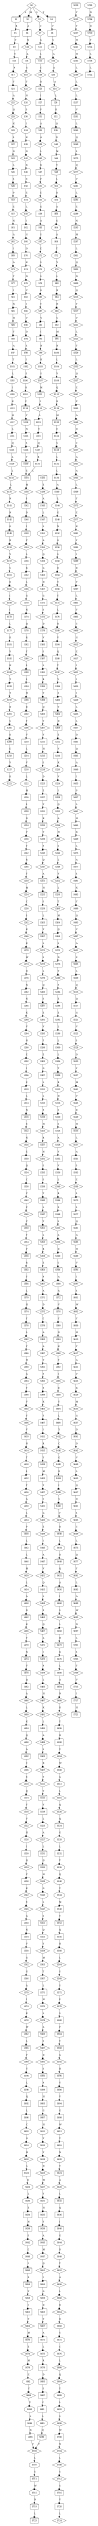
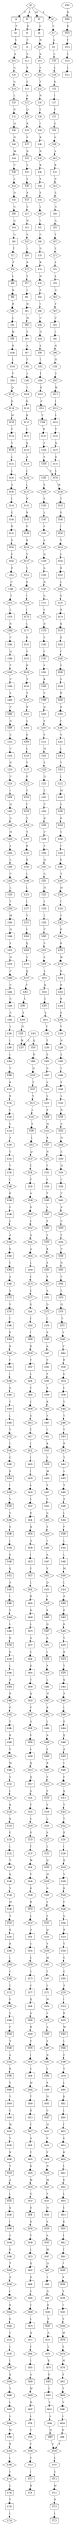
edge "S297" -> "S301": reversed
node "S225": added
